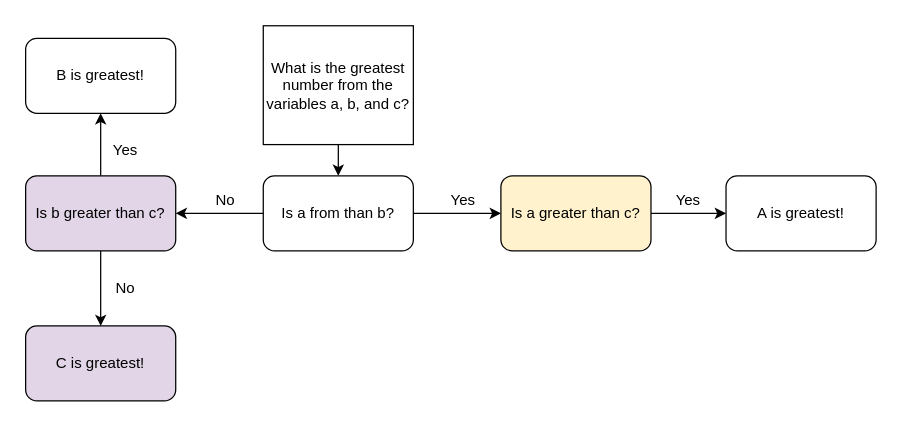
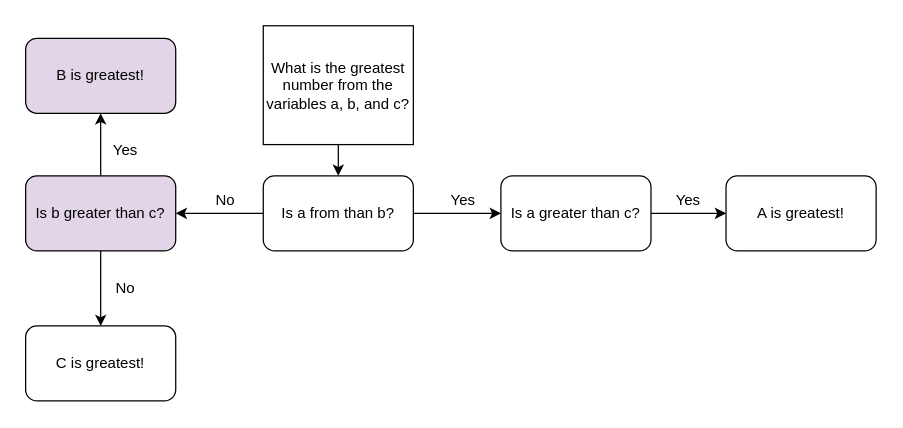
node "B is greatest!": fillcolor #ffffff -> #e1d5e7
node "Is a greater than c?": fillcolor #fff2cc -> #ffffff
node "C is greatest!": fillcolor #e1d5e7 -> #ffffff
